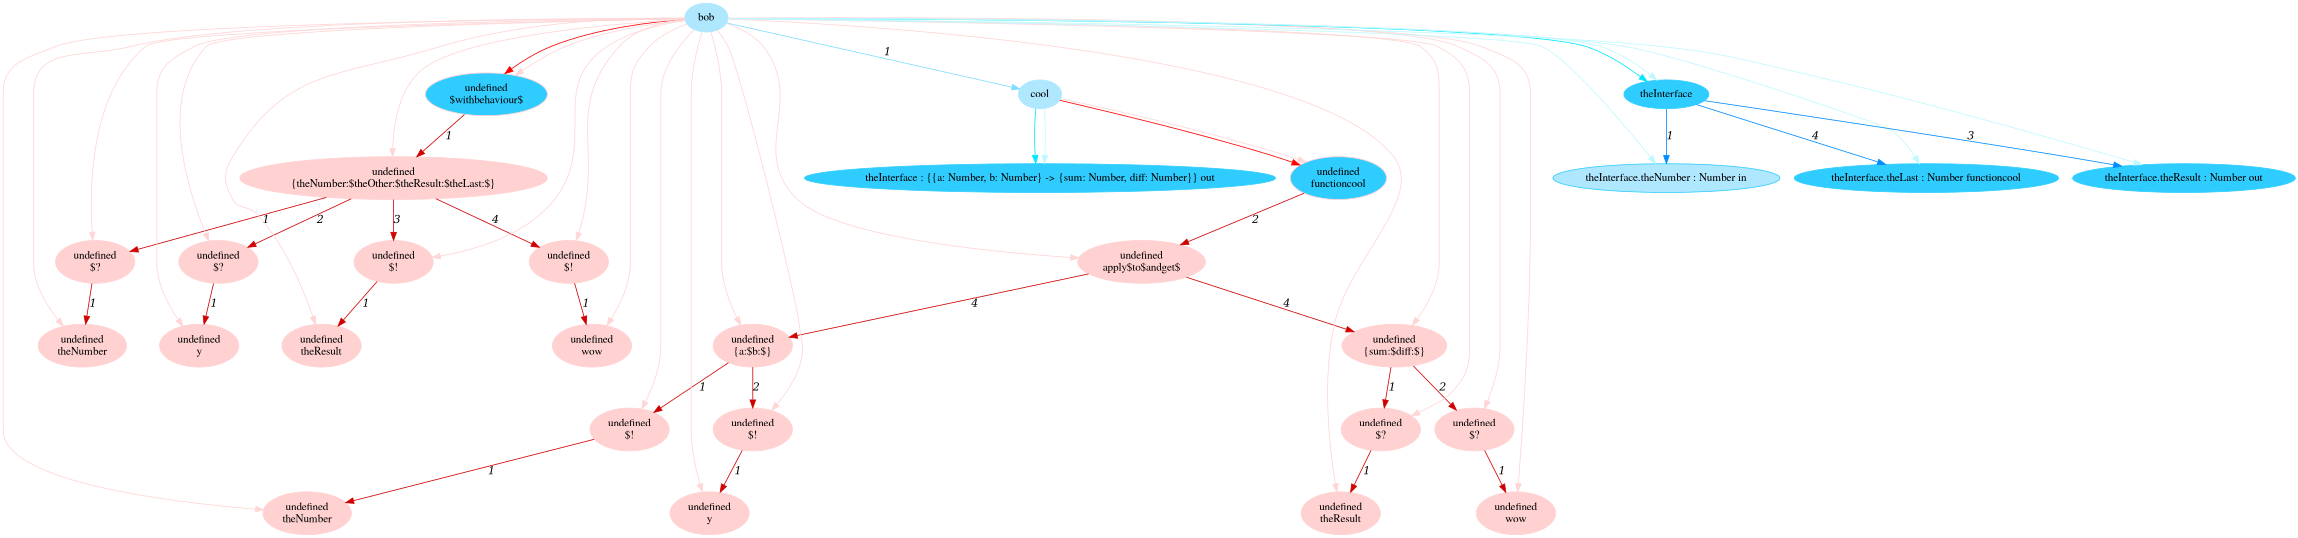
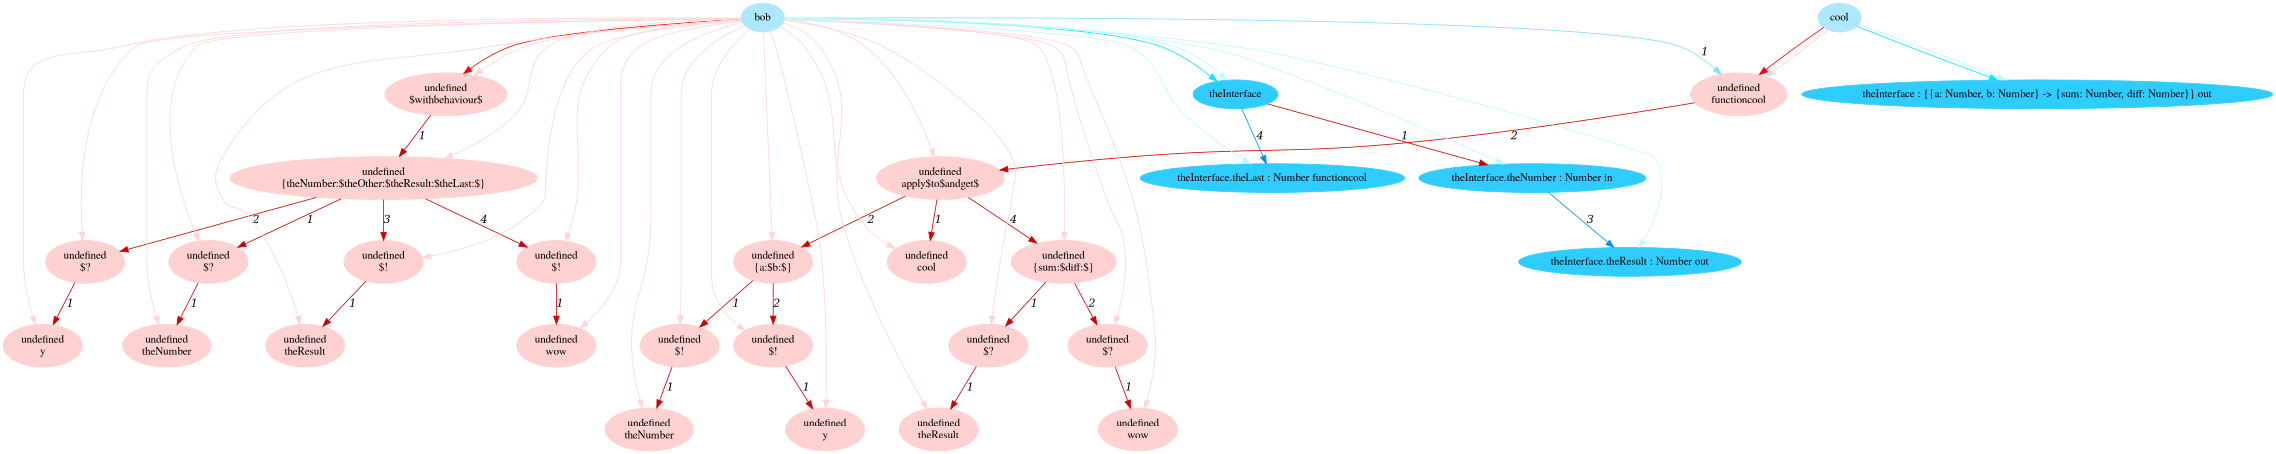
edge "bob" -> "cool": now "bob" -> "undefined functioncool"
node "undefined $withbehaviour$": fillcolor #2fcdff -> #ffd1d1
edge "theInterface" -> "theInterface.theNumber : Number in": color #008cff -> #d00000
edge "theInterface" -> "theInterface.theResult : Number out": now "theInterface.theNumber : Number in" -> "theInterface.theResult : Number out"
node "undefined functioncool": fillcolor #2fcdff -> #ffd1d1
node "theInterface.theNumber : Number in": fillcolor #afe7ff -> #2fcdff
node "undefined cool": added
edge "undefined apply$to$andget$" -> "undefined {a:$b:$}": label "4" -> "2"
